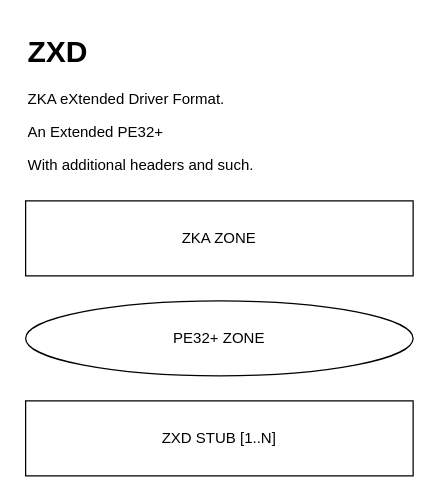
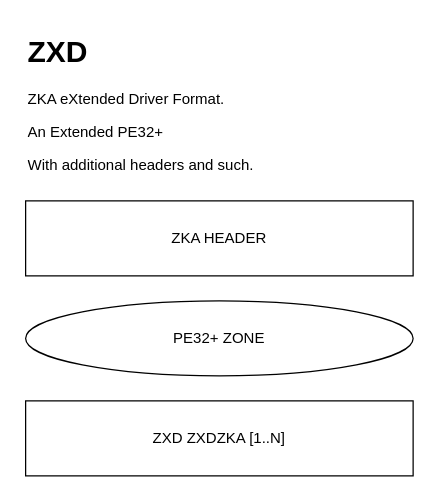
node "ZKA ZONE": label "ZKA ZONE" -> "ZKA HEADER"
node "ZXD STUB [1..N]": label "ZXD STUB [1..N]" -> "ZXD ZXDZKA [1..N]"
